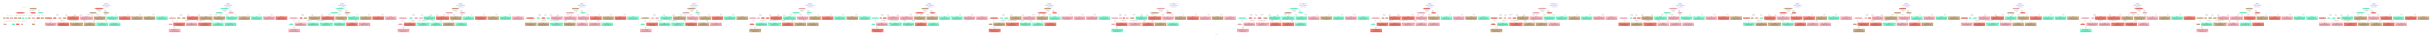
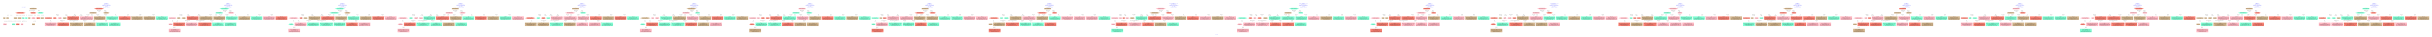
node "dimension": removed
